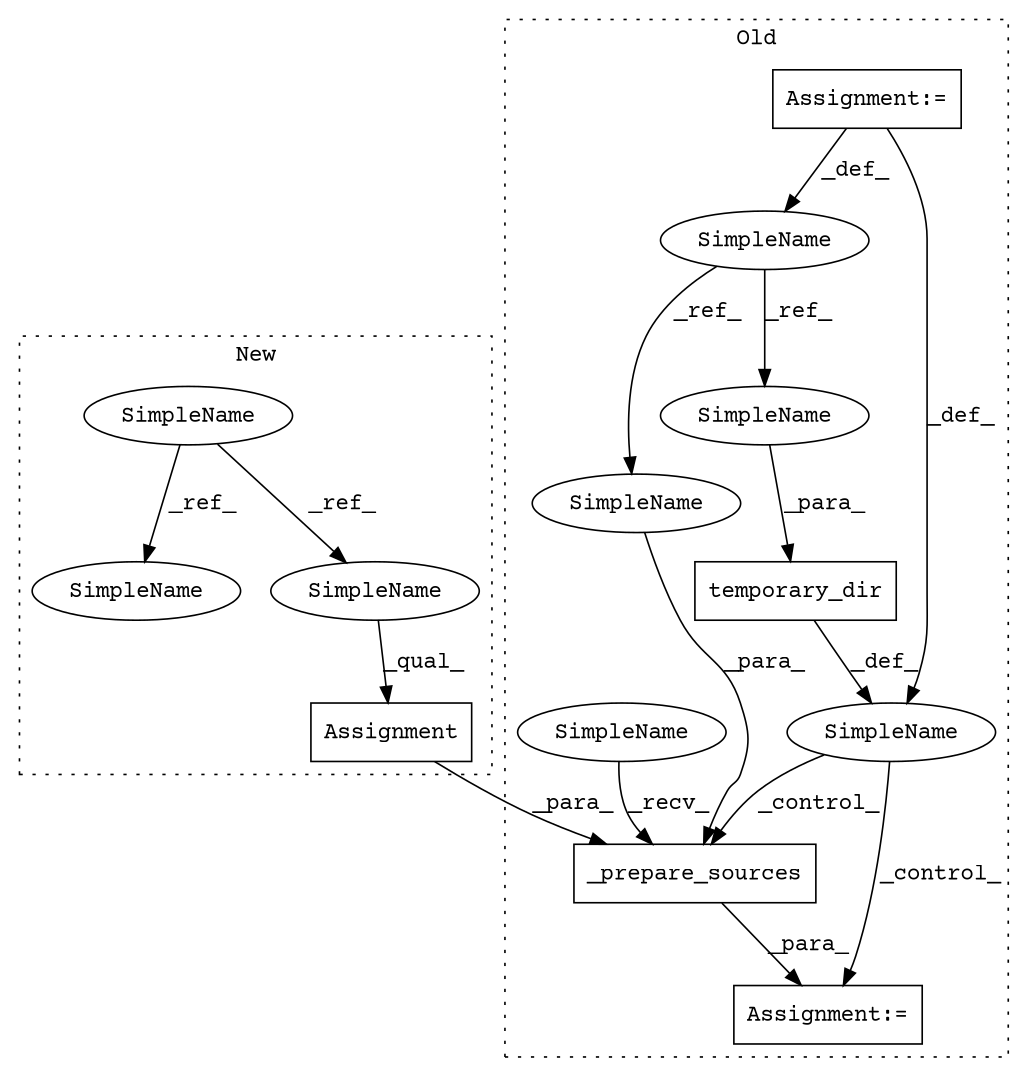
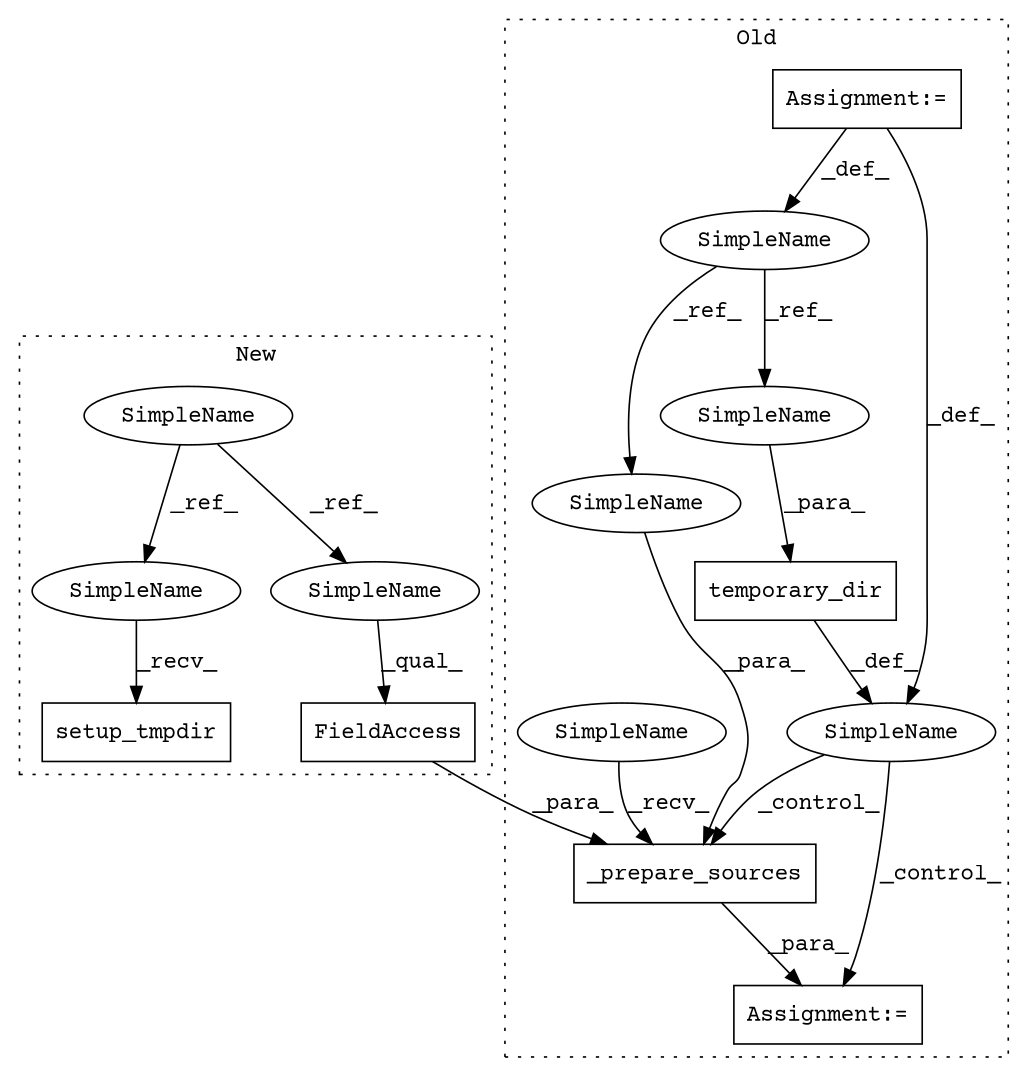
node "setup_tmpdir": added
node "Assignment": label "Assignment" -> "FieldAccess"
